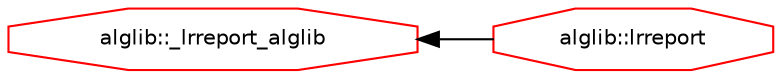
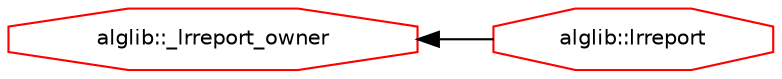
node "alglib::_lrreport_alglib": label "alglib::_lrreport_alglib" -> "alglib::_lrreport_owner"
